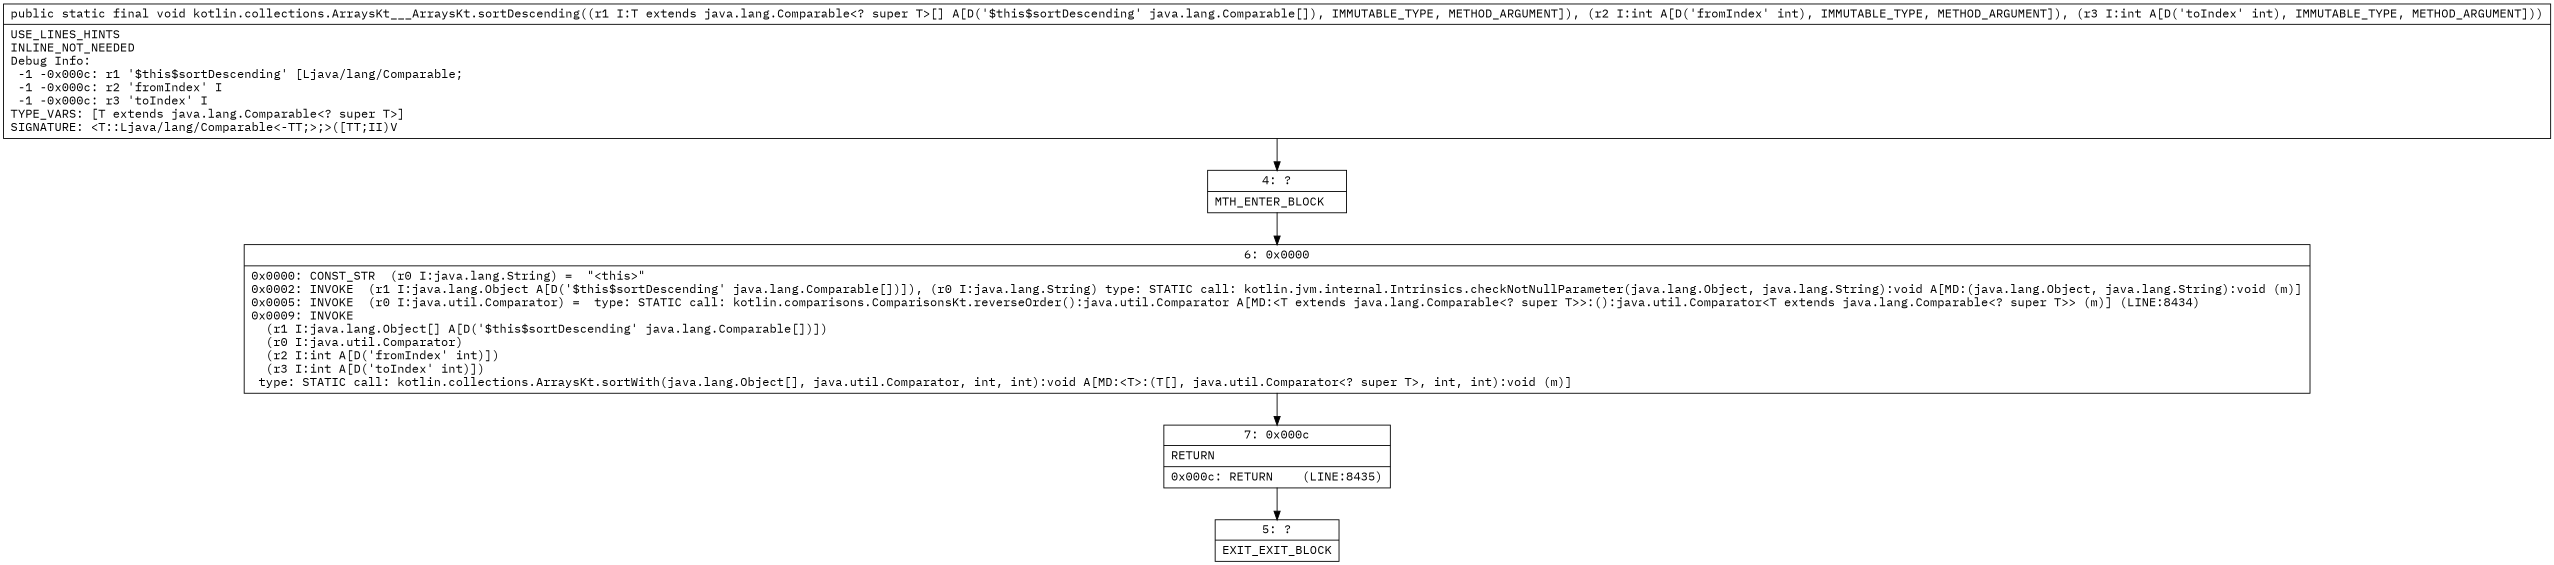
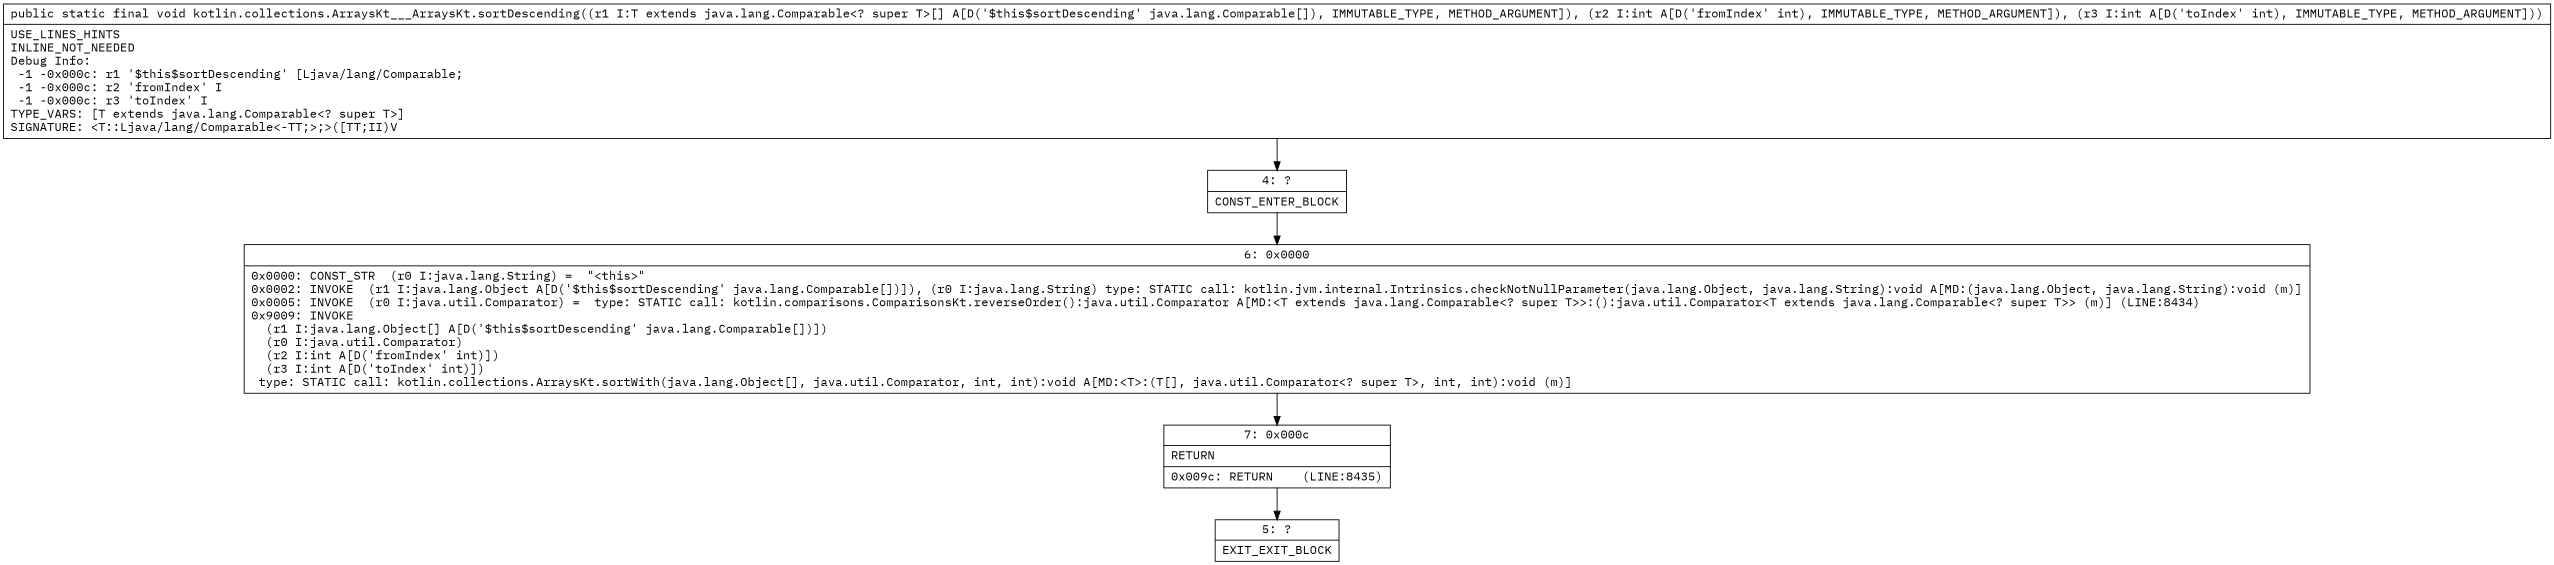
node "4: ?": text "MTH_ENTER_BLOCK" -> "CONST_ENTER_BLOCK"
node "6: 0x0000": text "0x0009: INVOKE" -> "0x9009: INVOKE"
node "7: 0x000c": text "0x000c: RETURN    (LINE:8435)" -> "0x009c: RETURN    (LINE:8435)"
